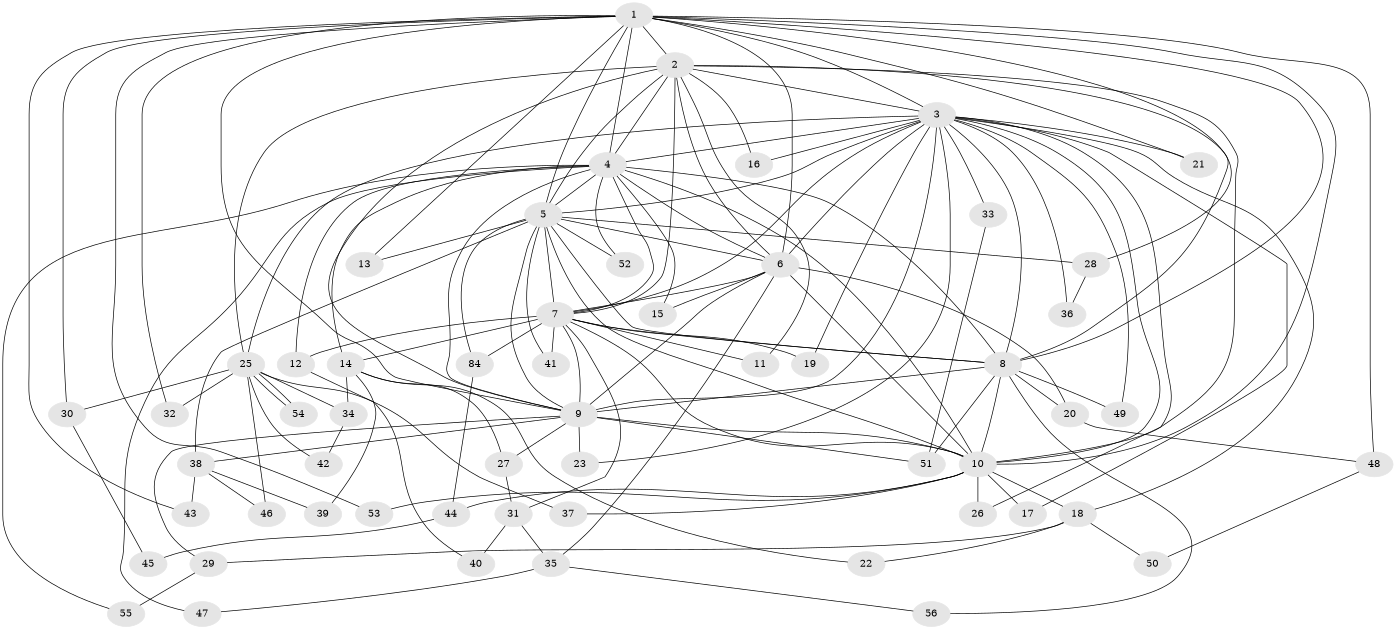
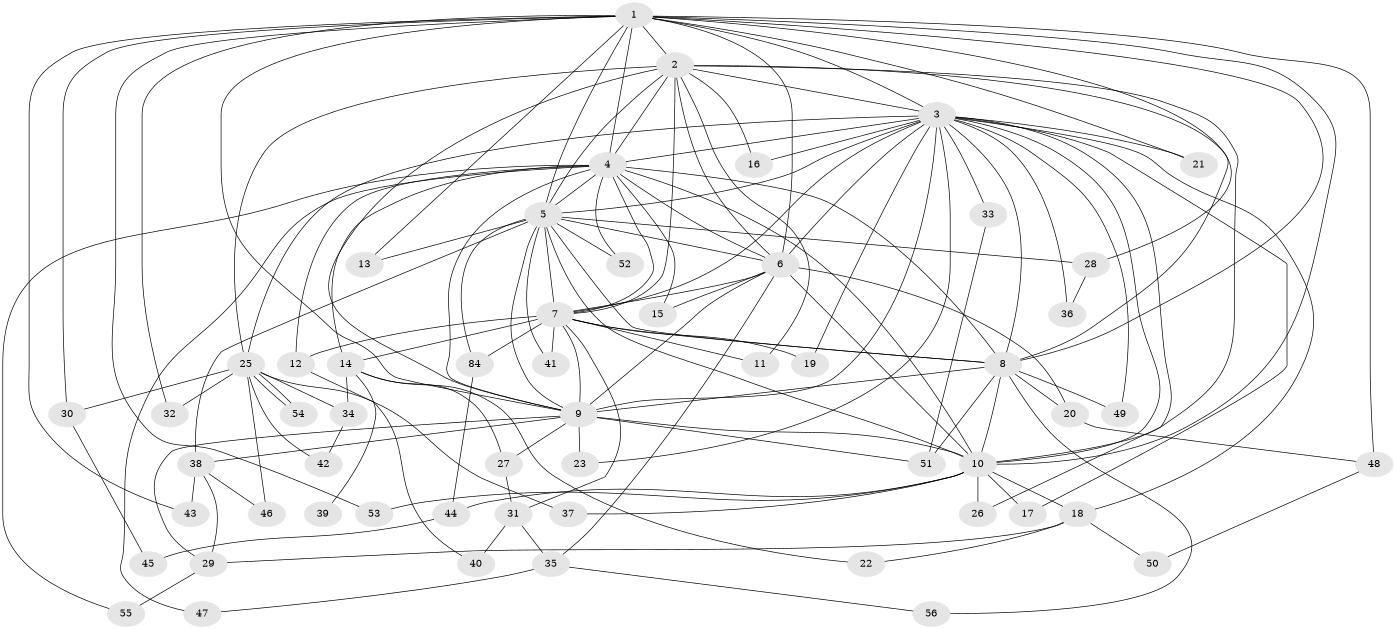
edge "7" -- "10": removed
edge "38" -- "39": now "38" -- "29"
